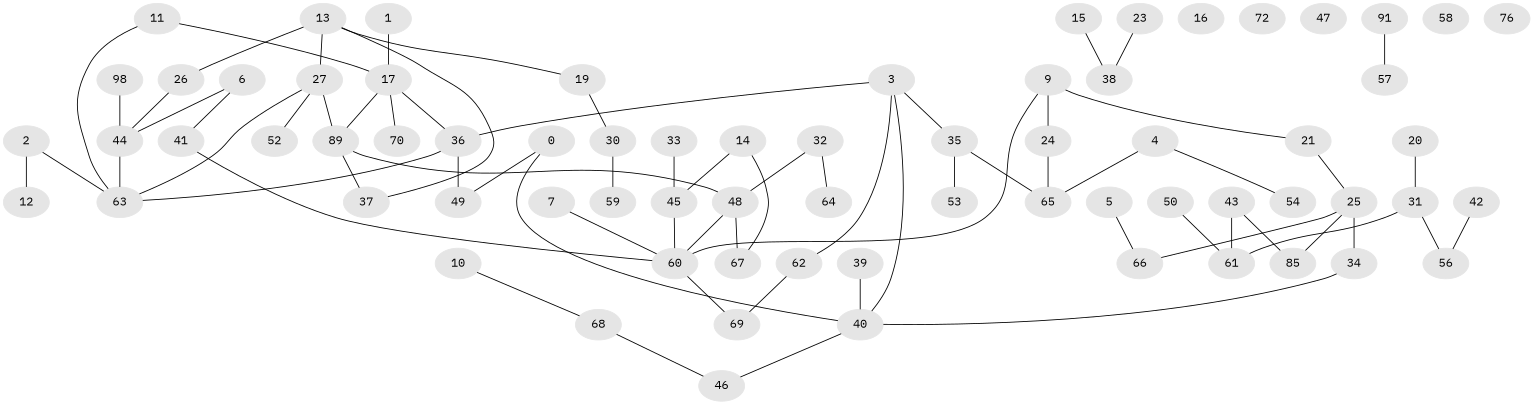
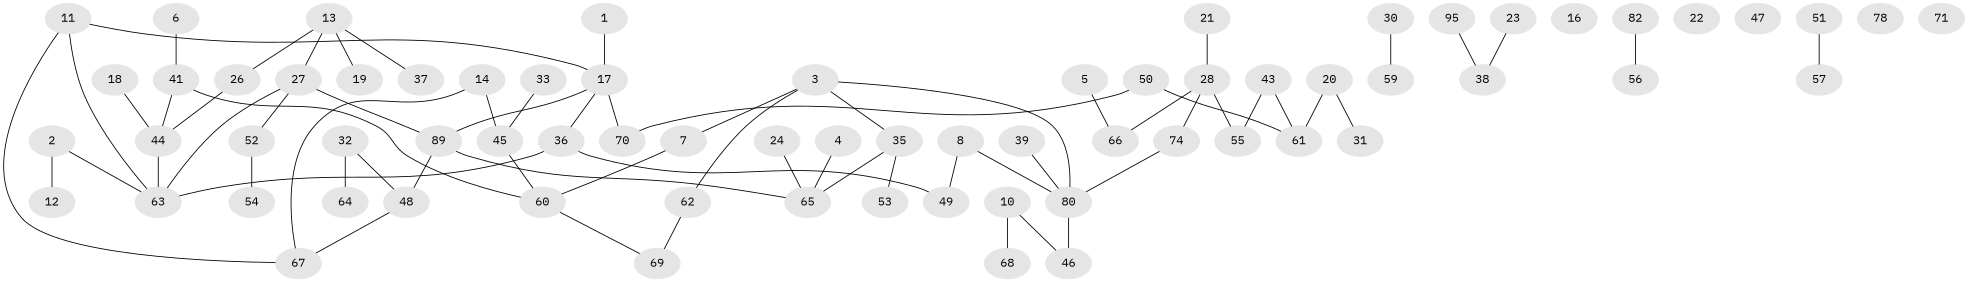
node "15": label "15" -> "95"
node "72": label "72" -> "22"
node "91": label "91" -> "51"
node "58": label "58" -> "78"
node "76": label "76" -> "71"
node "98": label "98" -> "18"
node "9": removed
edge "3" -- "36": now "3" -- "7"
edge "19" -- "30": removed
edge "6" -- "44": now "41" -- "44"
edge "50" -- "70": added
node "0": label "0" -> "8"
edge "89" -- "37": now "89" -- "65"
edge "4" -- "54": now "52" -- "54"
node "25": label "25" -> "28"
node "42": label "42" -> "82"
edge "31" -- "61": now "20" -- "61"
edge "11" -- "67": added
edge "48" -- "60": removed
edge "31" -- "56": removed
node "85": label "85" -> "55"
node "34": label "34" -> "74"
node "40": label "40" -> "80"
edge "68" -- "46": now "10" -- "46"
